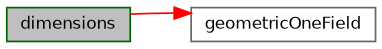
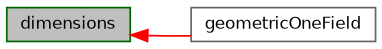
edge "dimensions" -> "geometricOneField": reversed
